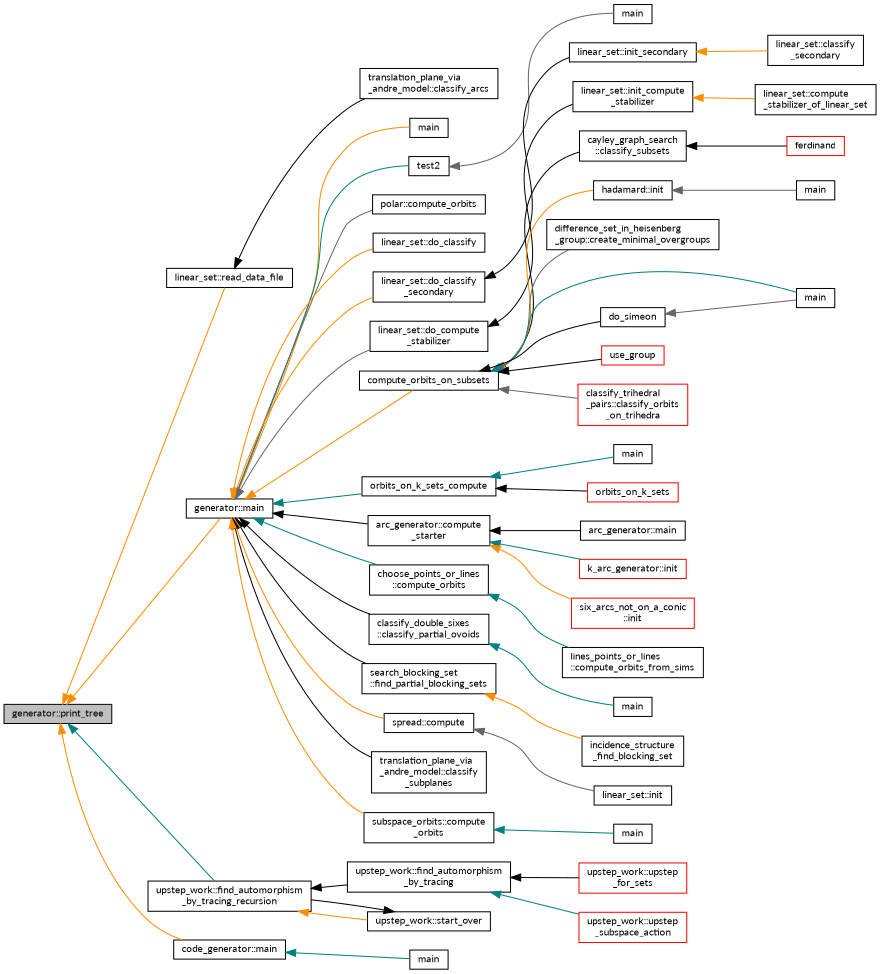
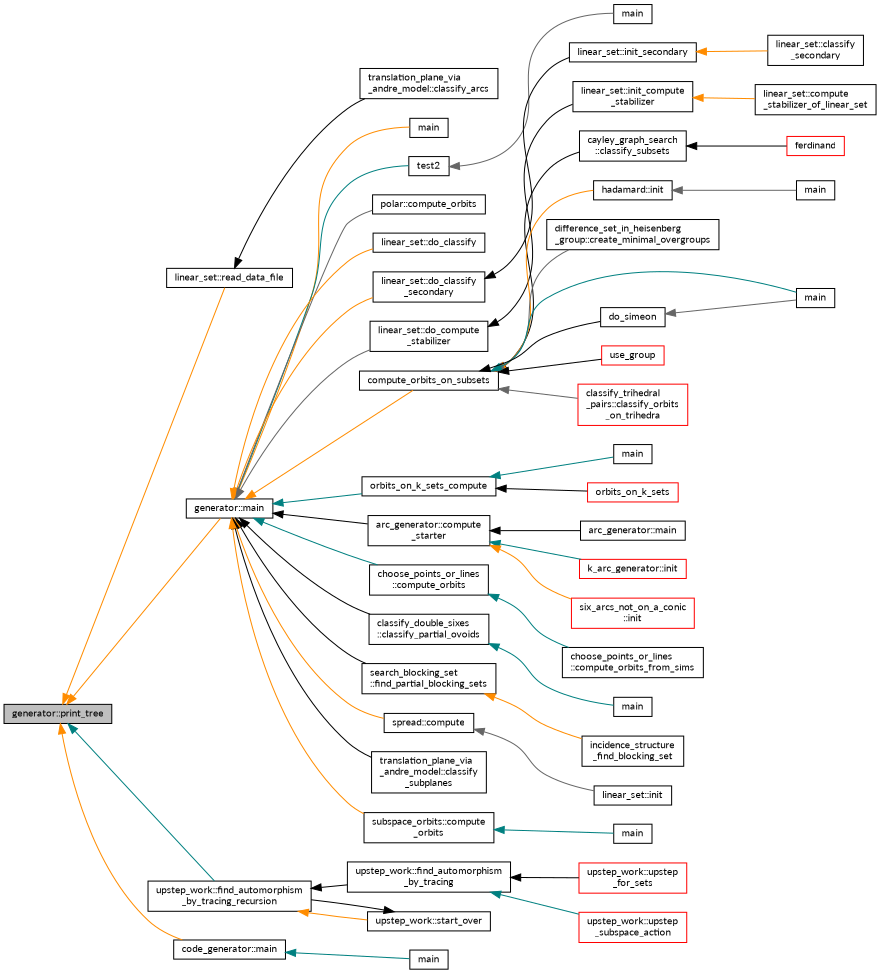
node "lines_points_or_lines ::compute_orbits_from_sims": label "lines_points_or_lines ::compute_orbits_from_sims" -> "choose_points_or_lines ::compute_orbits_from_sims"
